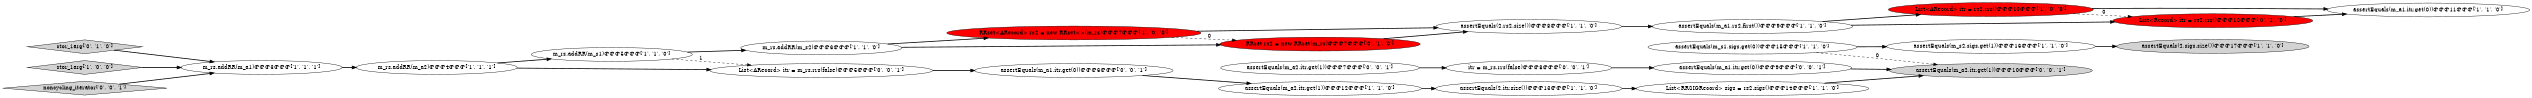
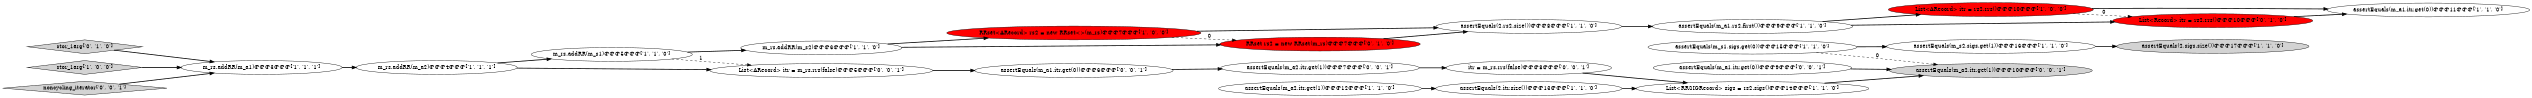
edge "itr = m_rs.rrs(false)@@@8@@@['0', '0', '1']" -> "assertEquals(m_a1,itr.get(0))@@@9@@@['0', '0', '1']": now "itr = m_rs.rrs(false)@@@8@@@['0', '0', '1']" -> "List<RRSIGRecord> sigs = rs2.sigs()@@@14@@@['1', '1', '0']"
edge "assertEquals(m_a1,itr.get(0))@@@6@@@['0', '0', '1']" -> "assertEquals(m_a2,itr.get(1))@@@12@@@['1', '1', '0']": now "assertEquals(m_a1,itr.get(0))@@@6@@@['0', '0', '1']" -> "assertEquals(m_a2,itr.get(1))@@@7@@@['0', '0', '1']"
